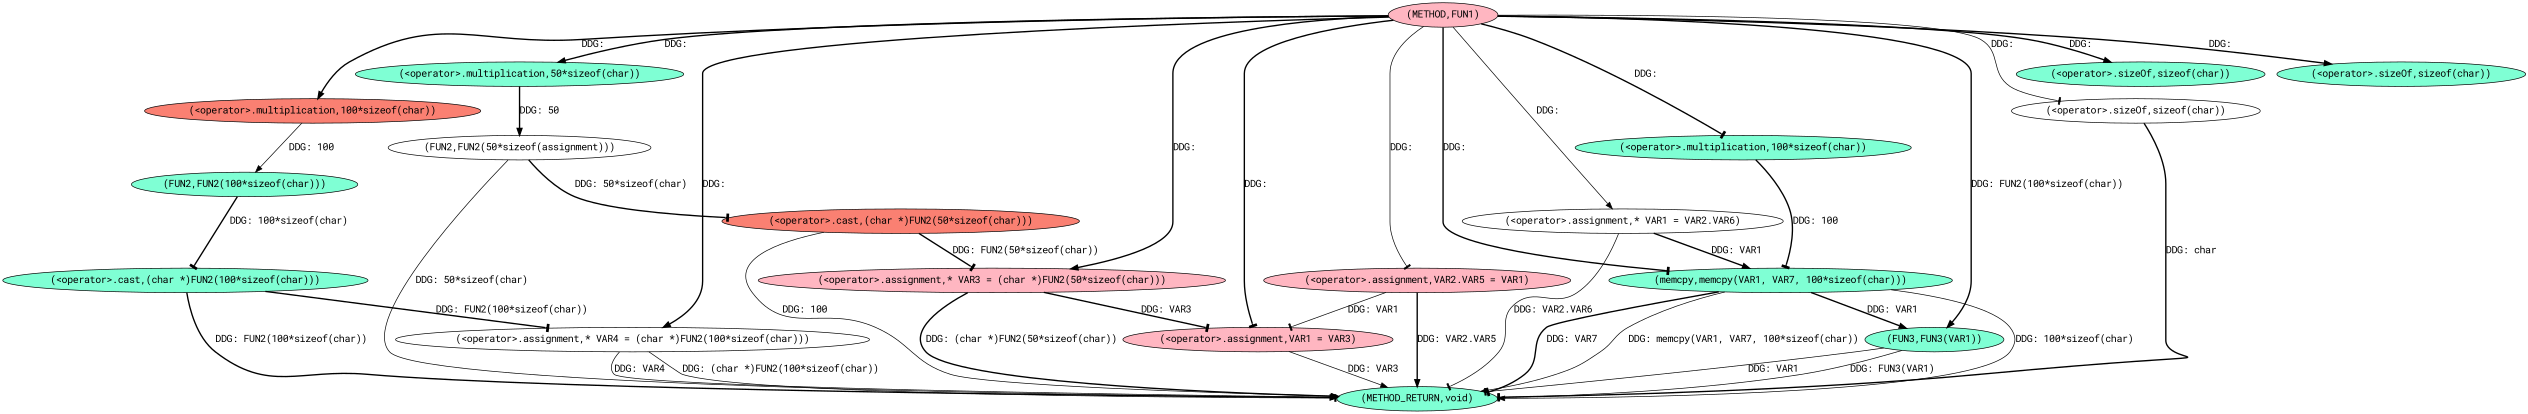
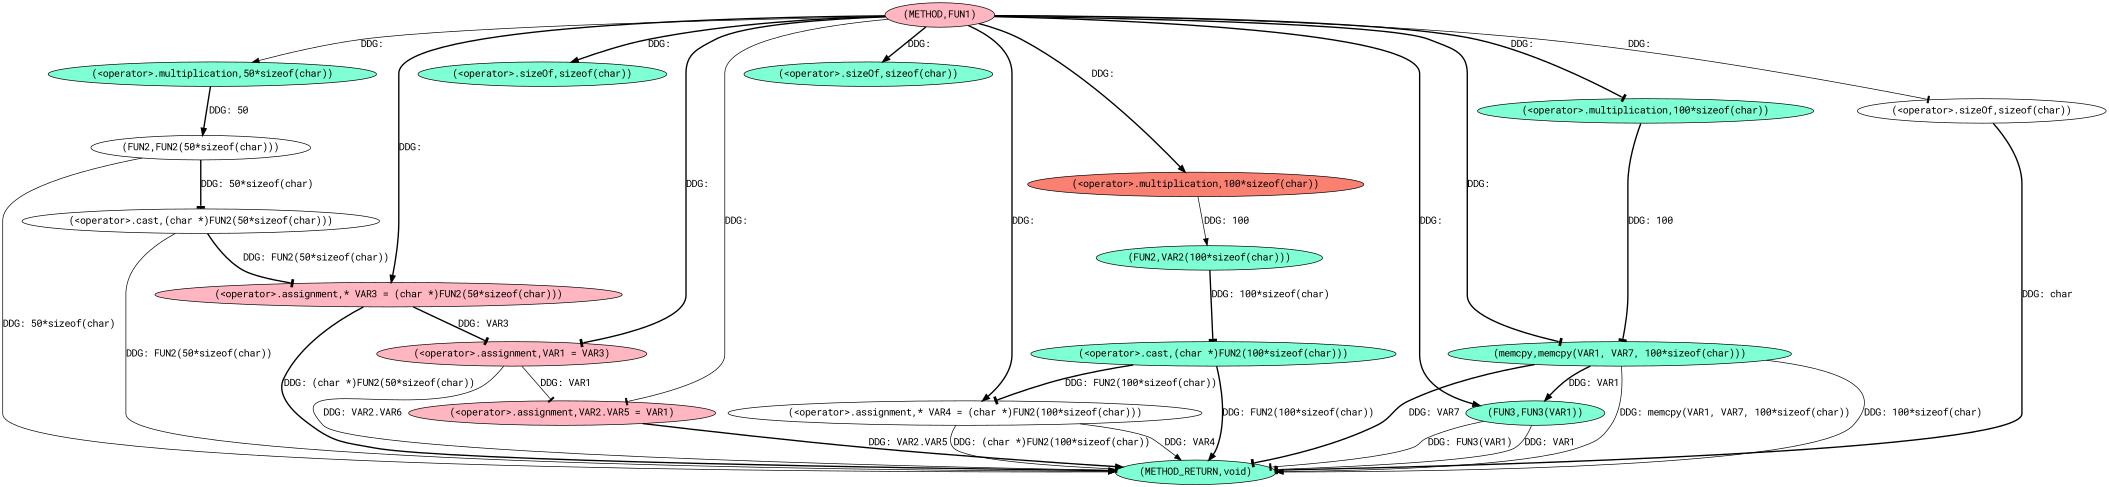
edge "(METHOD,FUN1)" -> "(<operator>.multiplication,50*sizeof(char))": style bold -> solid
node "(FUN2,FUN2(50*sizeof(assignment)))": label "(FUN2,FUN2(50*sizeof(assignment)))" -> "(FUN2,FUN2(50*sizeof(char)))"
node "(FUN2,FUN2(100*sizeof(char)))": label "(FUN2,FUN2(100*sizeof(char)))" -> "(FUN2,VAR2(100*sizeof(char)))"
edge "(METHOD,FUN1)" -> "(FUN3,FUN3(VAR1))": label "DDG: FUN2(100*sizeof(char))" -> "DDG: "
node "(<operator>.cast,(char *)FUN2(50*sizeof(char)))": fillcolor salmon -> white
node "(<operator>.assignment,* VAR1 = VAR2.VAR6)": removed
edge "(<operator>.assignment,VAR2.VAR5 = VAR1)" -> "(<operator>.assignment,VAR1 = VAR3)": reversed
edge "(<operator>.cast,(char *)FUN2(50*sizeof(char)))" -> "(METHOD_RETURN,void)": label "DDG: 100" -> "DDG: FUN2(50*sizeof(char))"
edge "(<operator>.assignment,VAR1 = VAR3)" -> "(METHOD_RETURN,void)": label "DDG: VAR3" -> "DDG: VAR2.VAR6"
